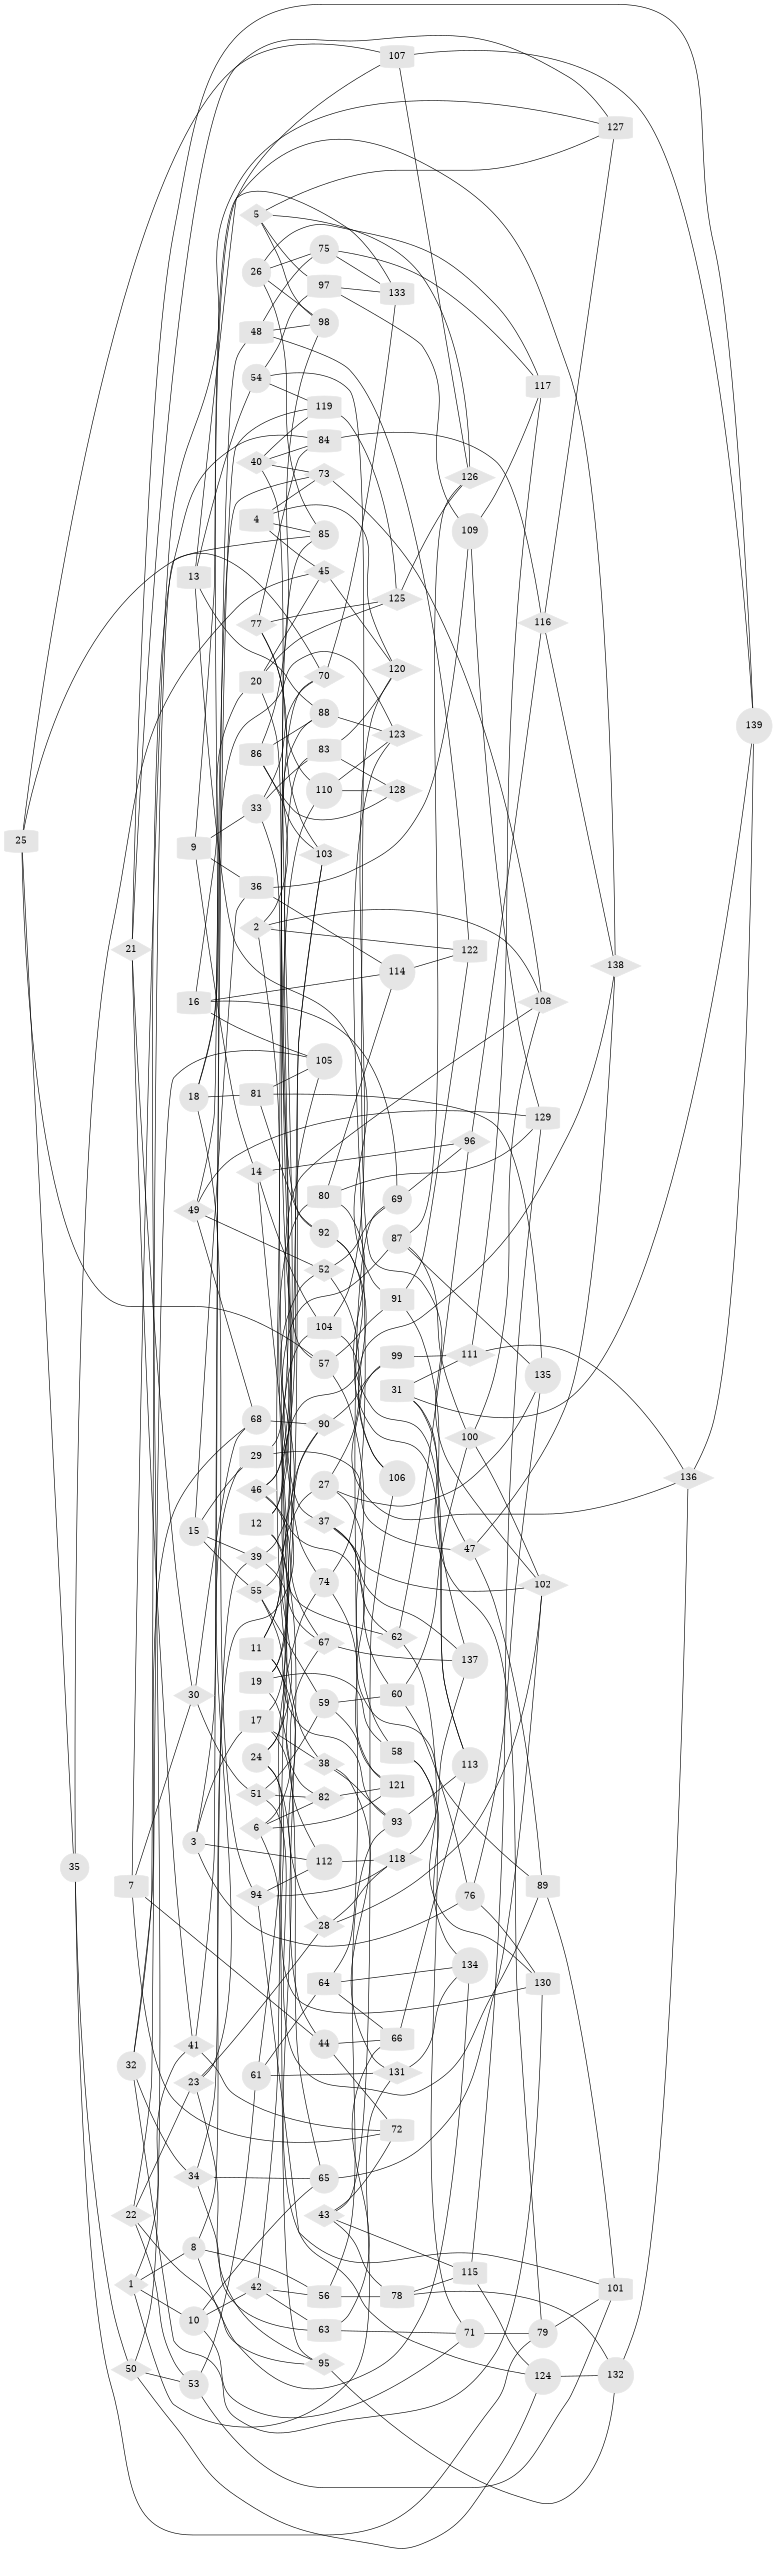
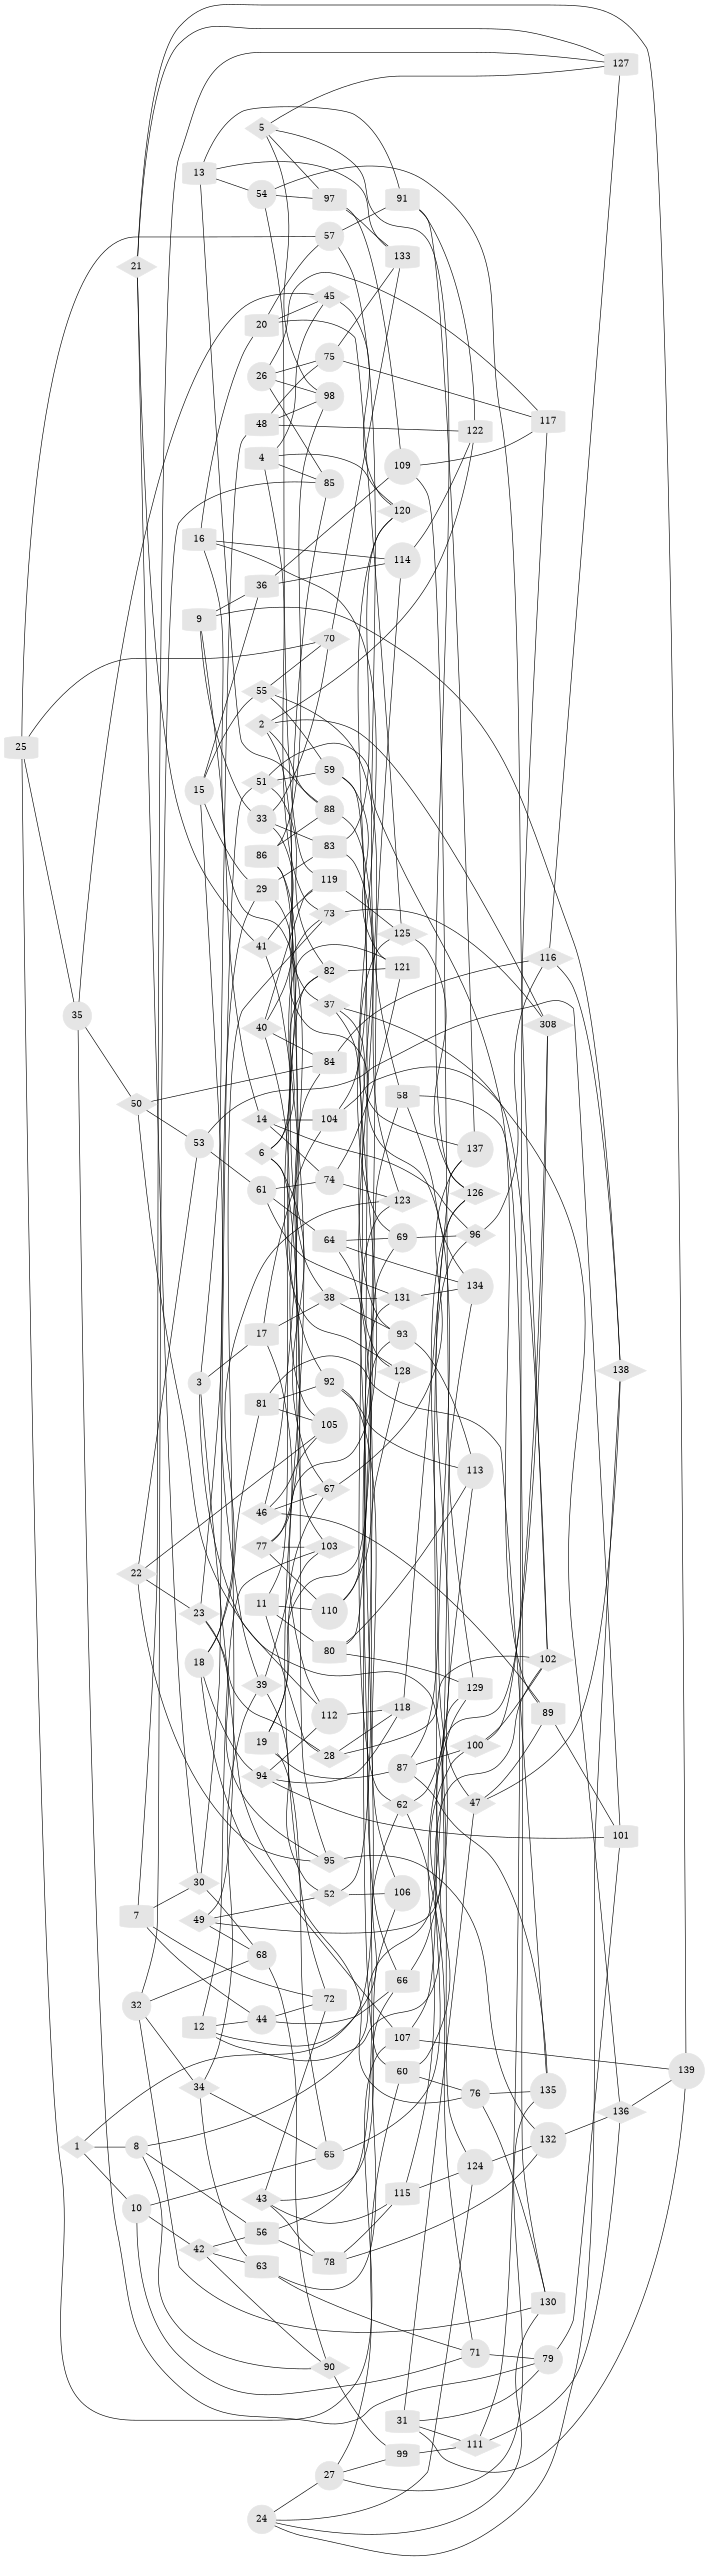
node "108": label "108" -> "308"
edge "41" -- "1": removed
